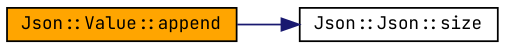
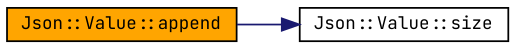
node "Json::Json::size": label "Json::Json::size" -> "Json::Value::size"
